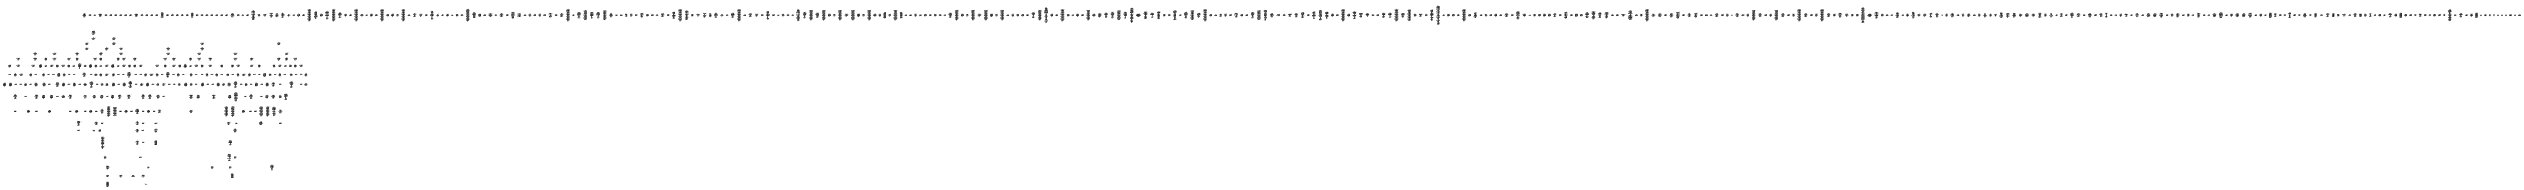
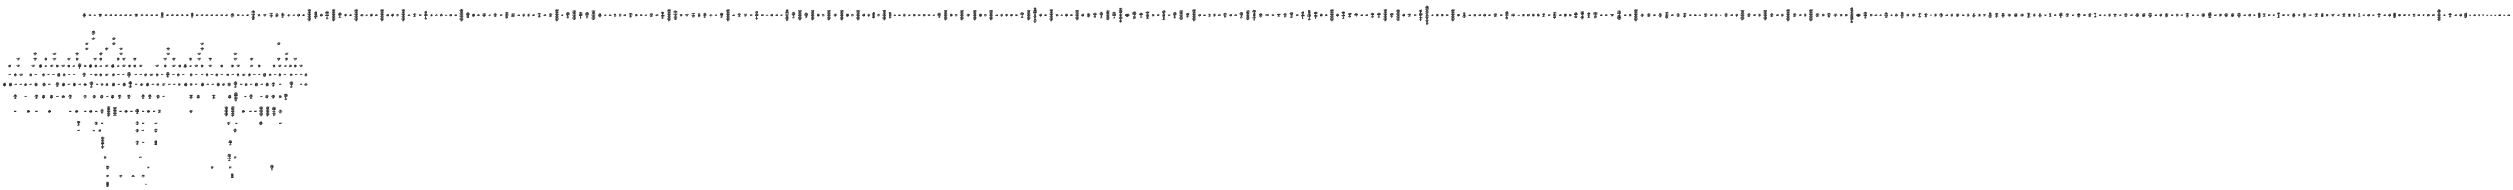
node "# 0xc68 PUSHX StorData SLOAD LT PUSHX Data JUMPI": removed
node "# 0xea5 PUSHX Data PUSHX Data JUMP": removed
node "# 0x3329 PUSHX Data REVERT": added
node "# 0x33a1 JUMPDEST MOD JUMP": removed
